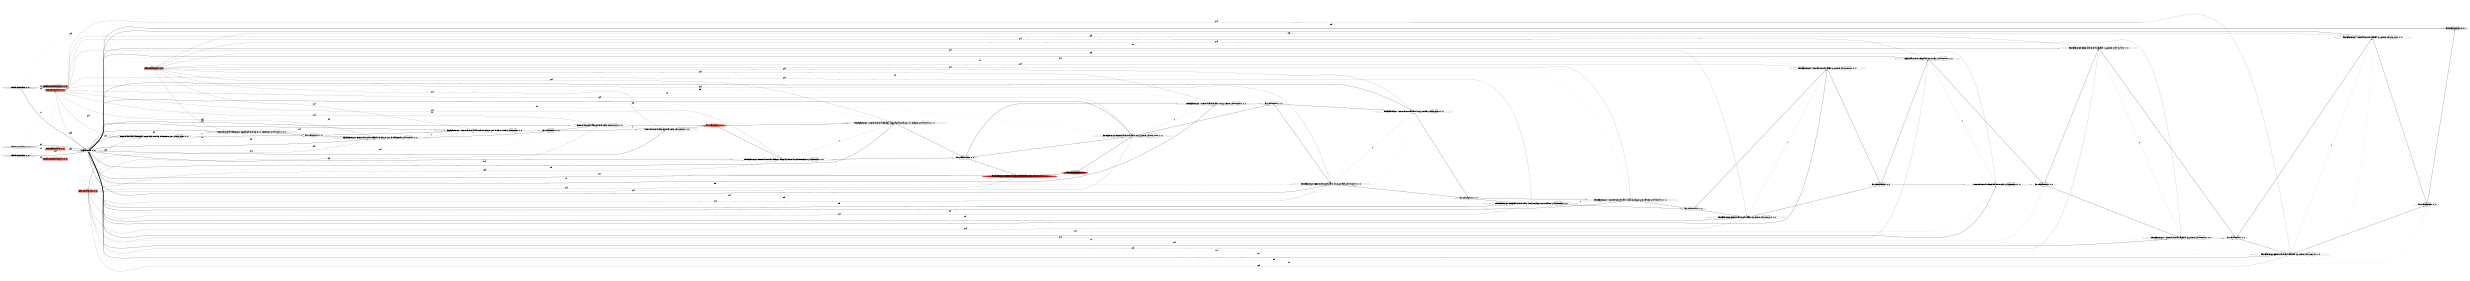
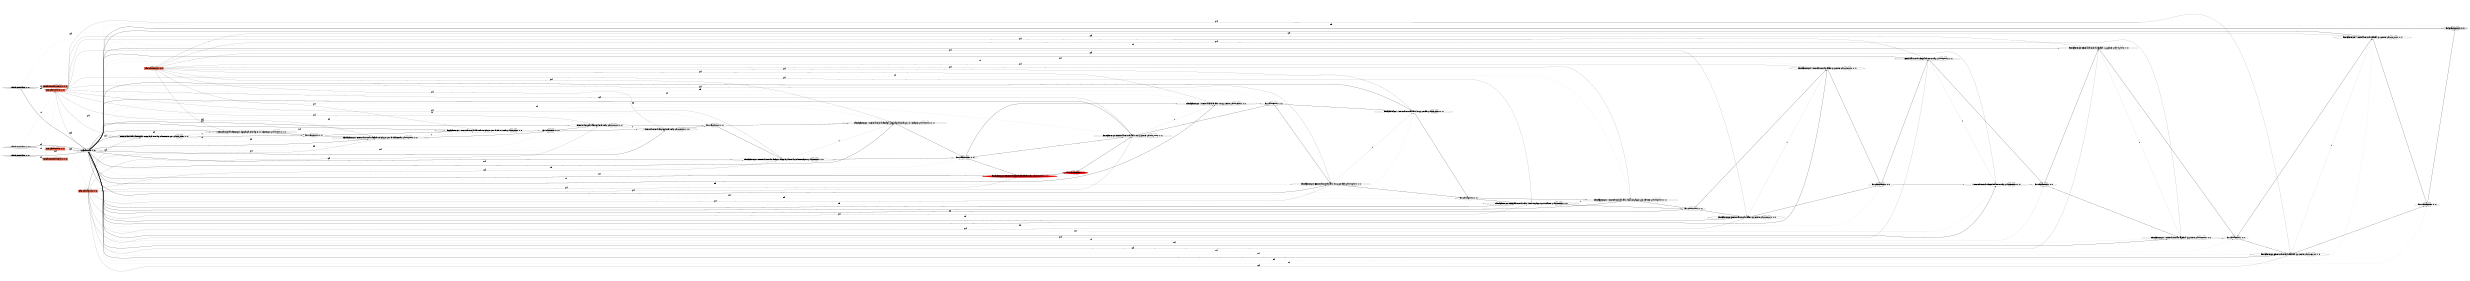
node "return true@@@9@@@['1', '1', '1']": fillcolor tomato -> white
edge "name@@@3@@@['1', '1', '1']" -> "return true@@@17@@@['1', '1', '1']": style dotted -> bold
edge "name@@@3@@@['1', '1', '1']" -> "return true@@@19@@@['1', '1', '1']": added, label "true"
